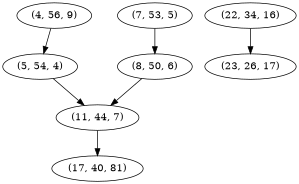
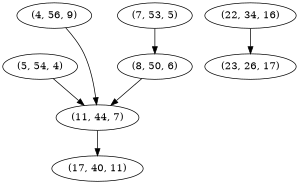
edge "(4, 56, 9)" -> "(5, 54, 4)": now "(4, 56, 9)" -> "(11, 44, 7)"
node "(17, 40, 81)": label "(17, 40, 81)" -> "(17, 40, 11)"
